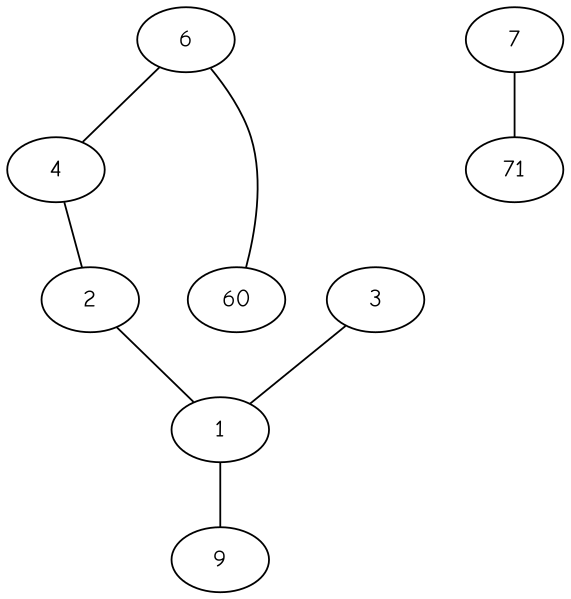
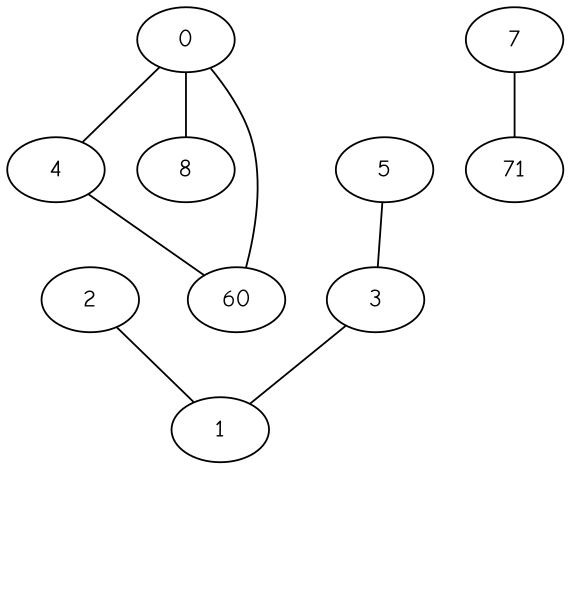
node "6": label "6" -> "0"
node "8": added
node "5": added
edge "4" -- "2": now "4" -- "60"
node "9": removed
